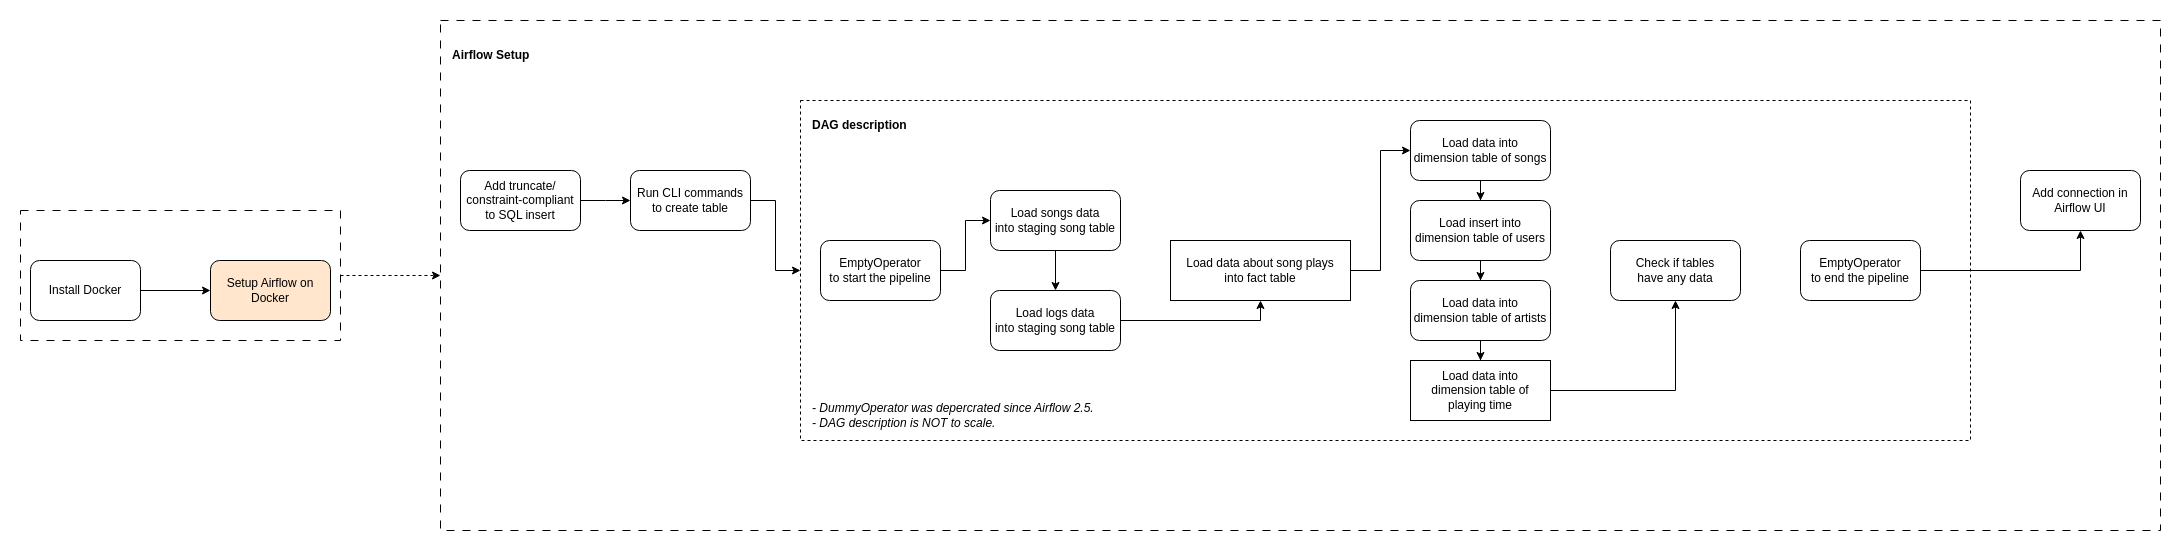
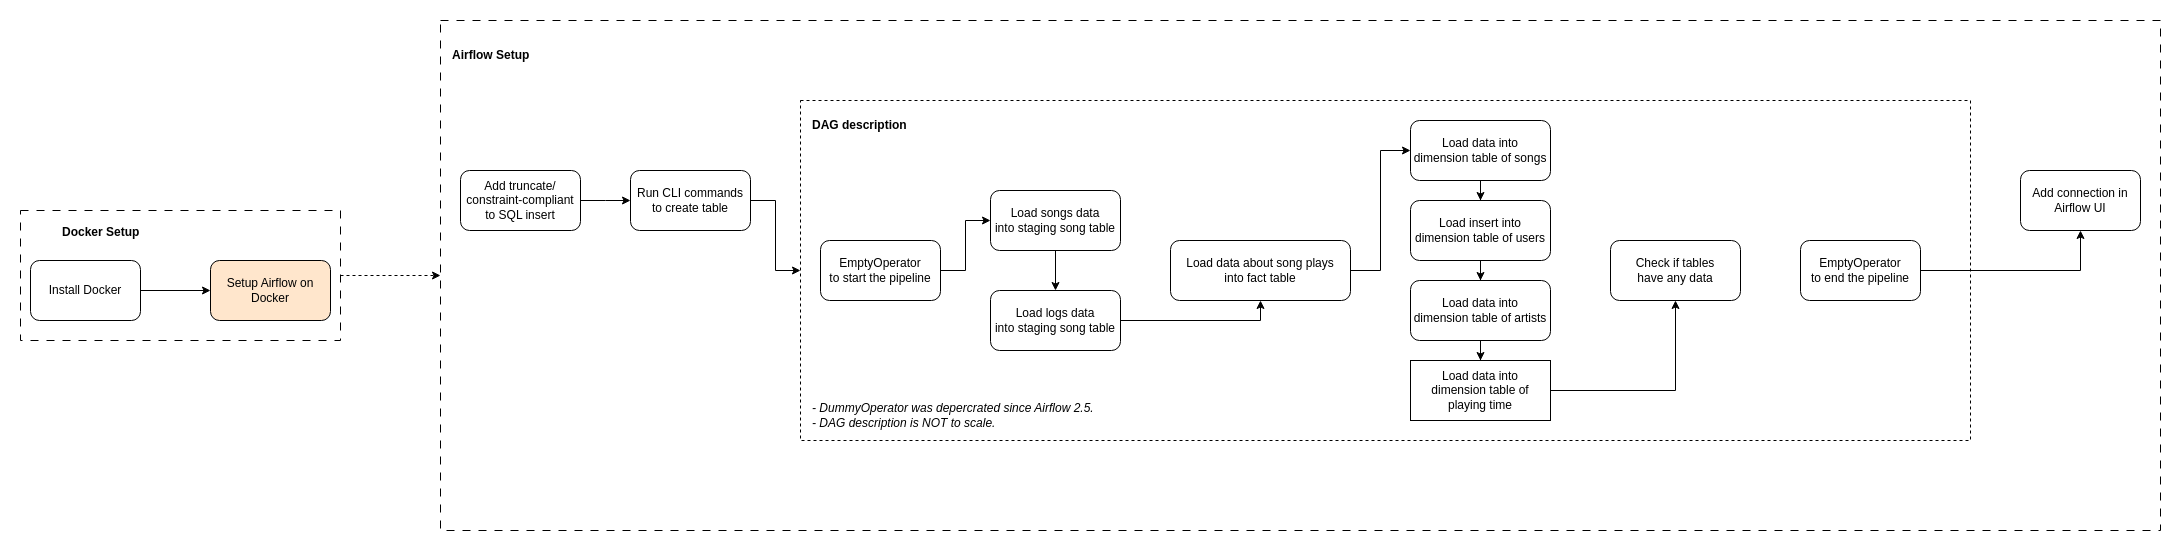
node "Docker Setup": added
node "Load data about song plays into fact table": shape rectangle -> rounded rectangle
